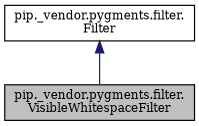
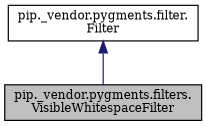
node "pip._vendor.pygments.filter. VisibleWhitespaceFilter": label "pip._vendor.pygments.filter. VisibleWhitespaceFilter" -> "pip._vendor.pygments.filters. VisibleWhitespaceFilter"
